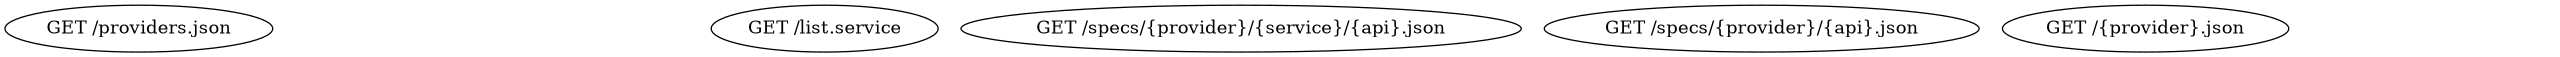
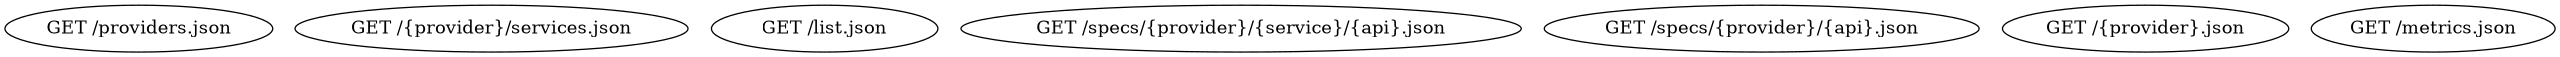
node "GET /{provider}/services.json": added
node "GET /list.service": label "GET /list.service" -> "GET /list.json"
node "GET /metrics.json": added
